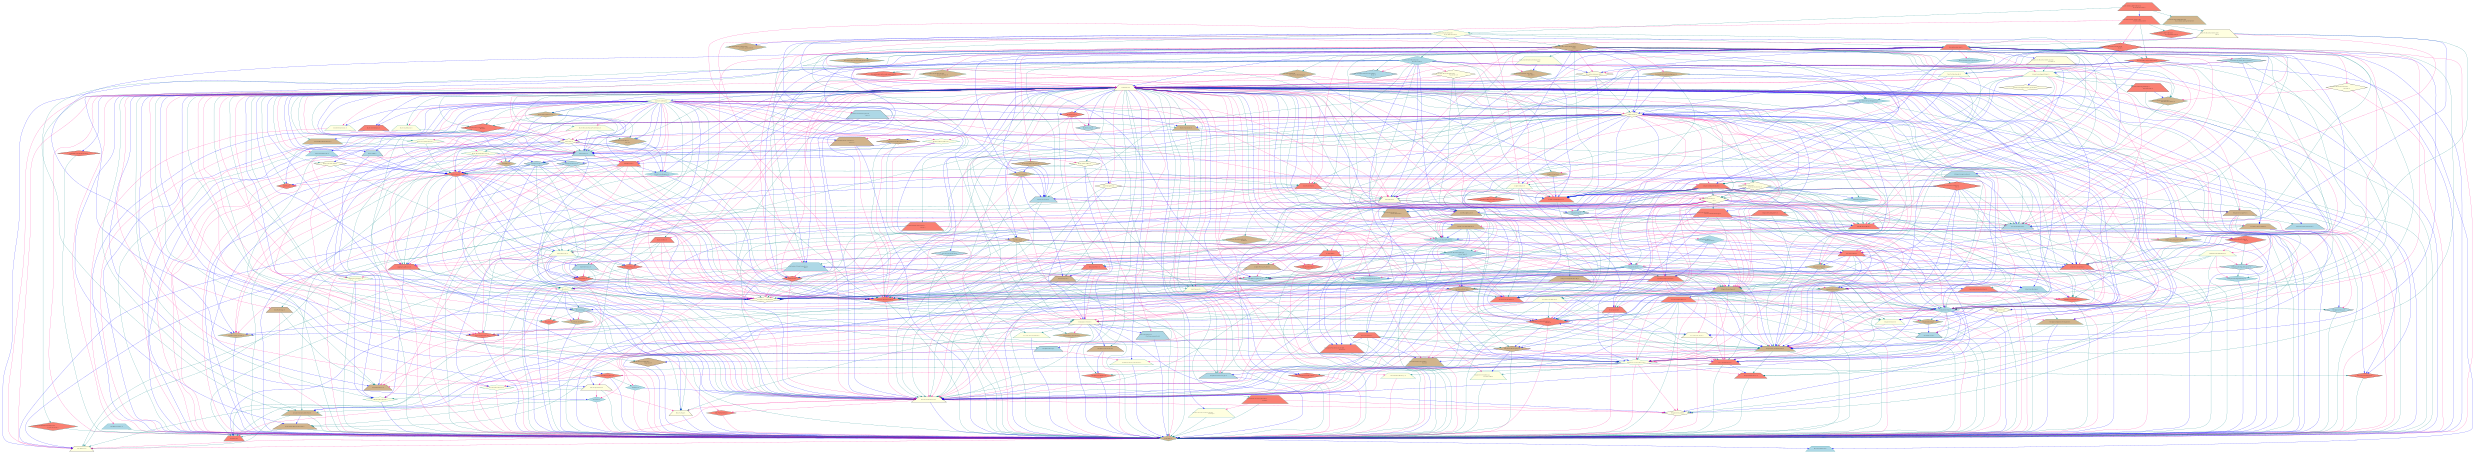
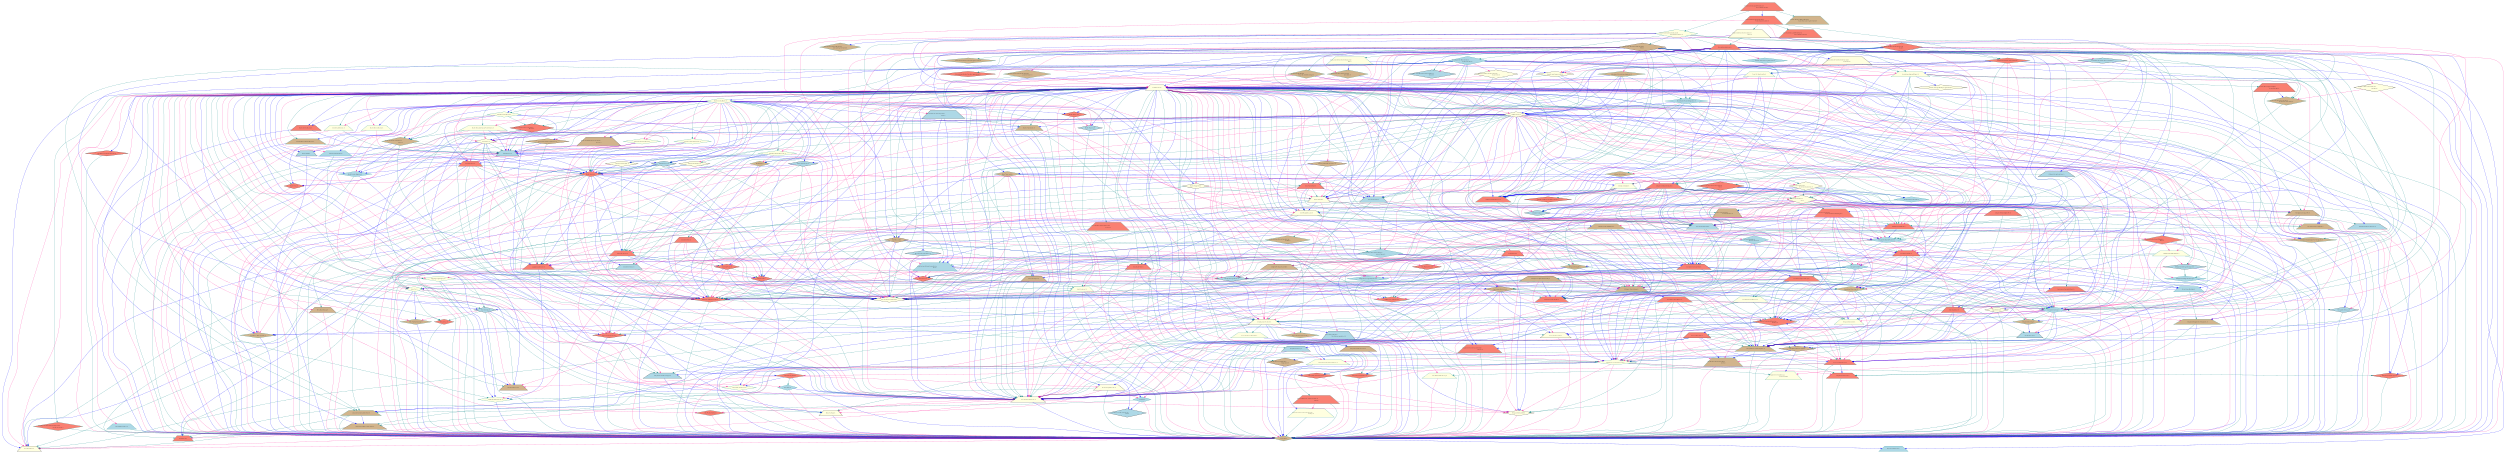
node "MovieSceneDoublePerlinNoise Channel.generated.h": shape diamond -> trapezium
node "Math/RotationMatrix.h": fillcolor tan -> lightyellow
node "Math/RangeBound.h": fillcolor tan -> lightyellow
node "Math/Vector2D.h": fillcolor lightyellow -> salmon
edge "Math/IntRect.h" -> "Math/IntPoint.h": color teal -> deeppink
edge "Logging/LogMacros.h" -> "Templates/EnableIf.h": added
node "UObject/UObjectHierarchy Fwd.h": added
